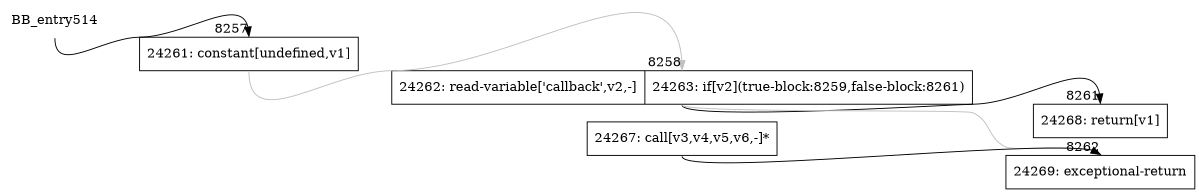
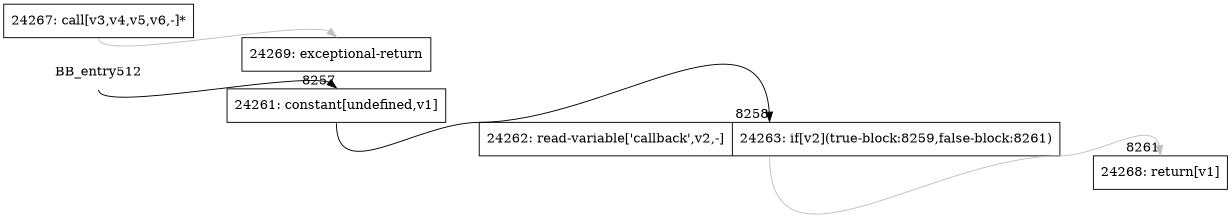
node "BB_entry514": label "BB_entry514" -> "BB_entry512"
edge "24261: constant[undefined,v1]" -> "24262: read-variable['callback',v2,-]": color gray -> black
edge "24262: read-variable['callback',v2,-]" -> "24268: return[v1]": color black -> gray
edge "24262: read-variable['callback',v2,-]" -> "24269: exceptional-return": removed
edge "24267: call[v3,v4,v5,v6,-]*" -> "24269: exceptional-return": color black -> gray
